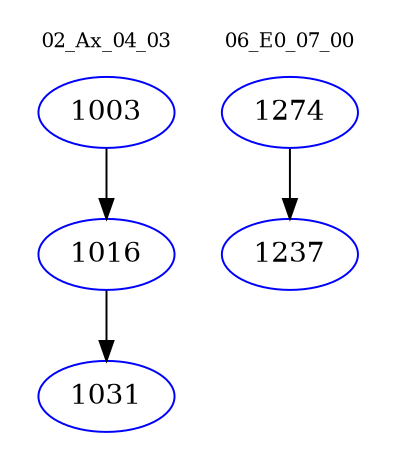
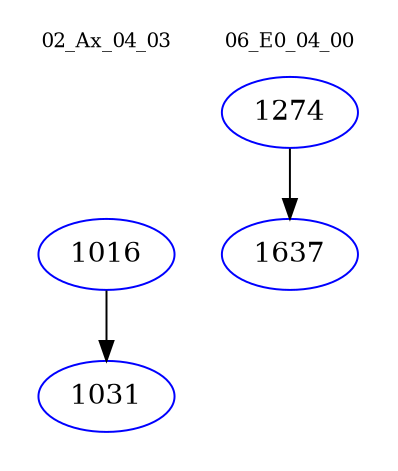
cluster "06_E0_07_00": label "06_E0_07_00" -> "06_E0_04_00"
node "1003": removed
node "1237": label "1237" -> "1637"
